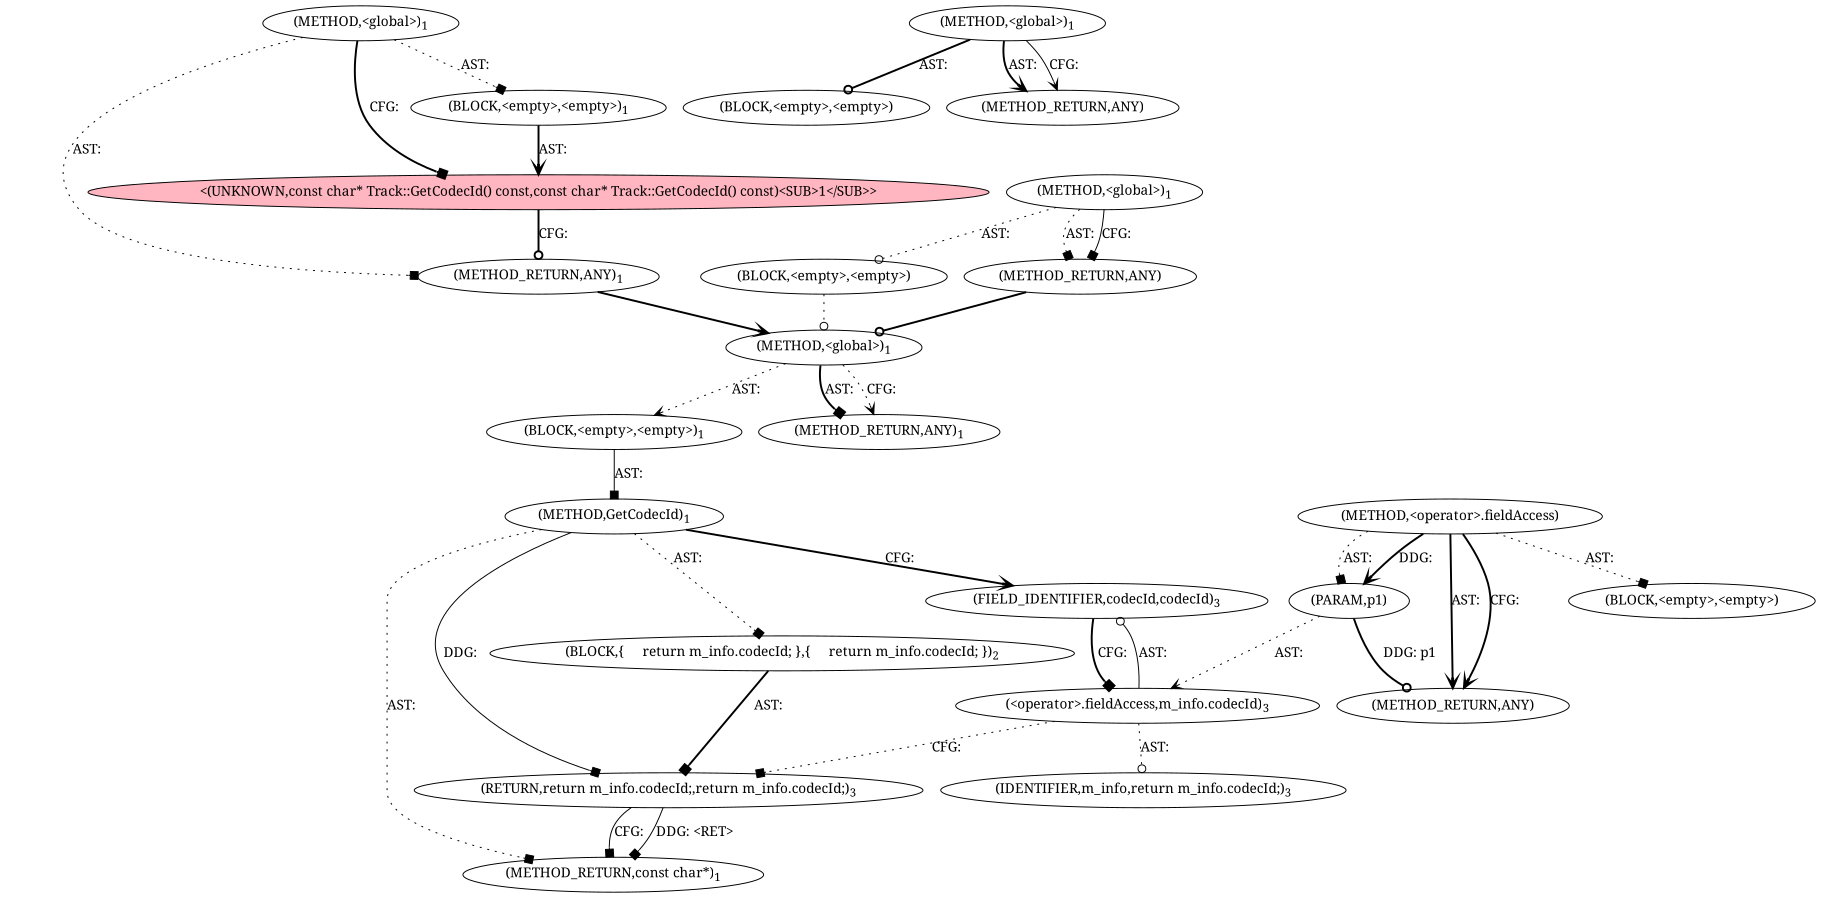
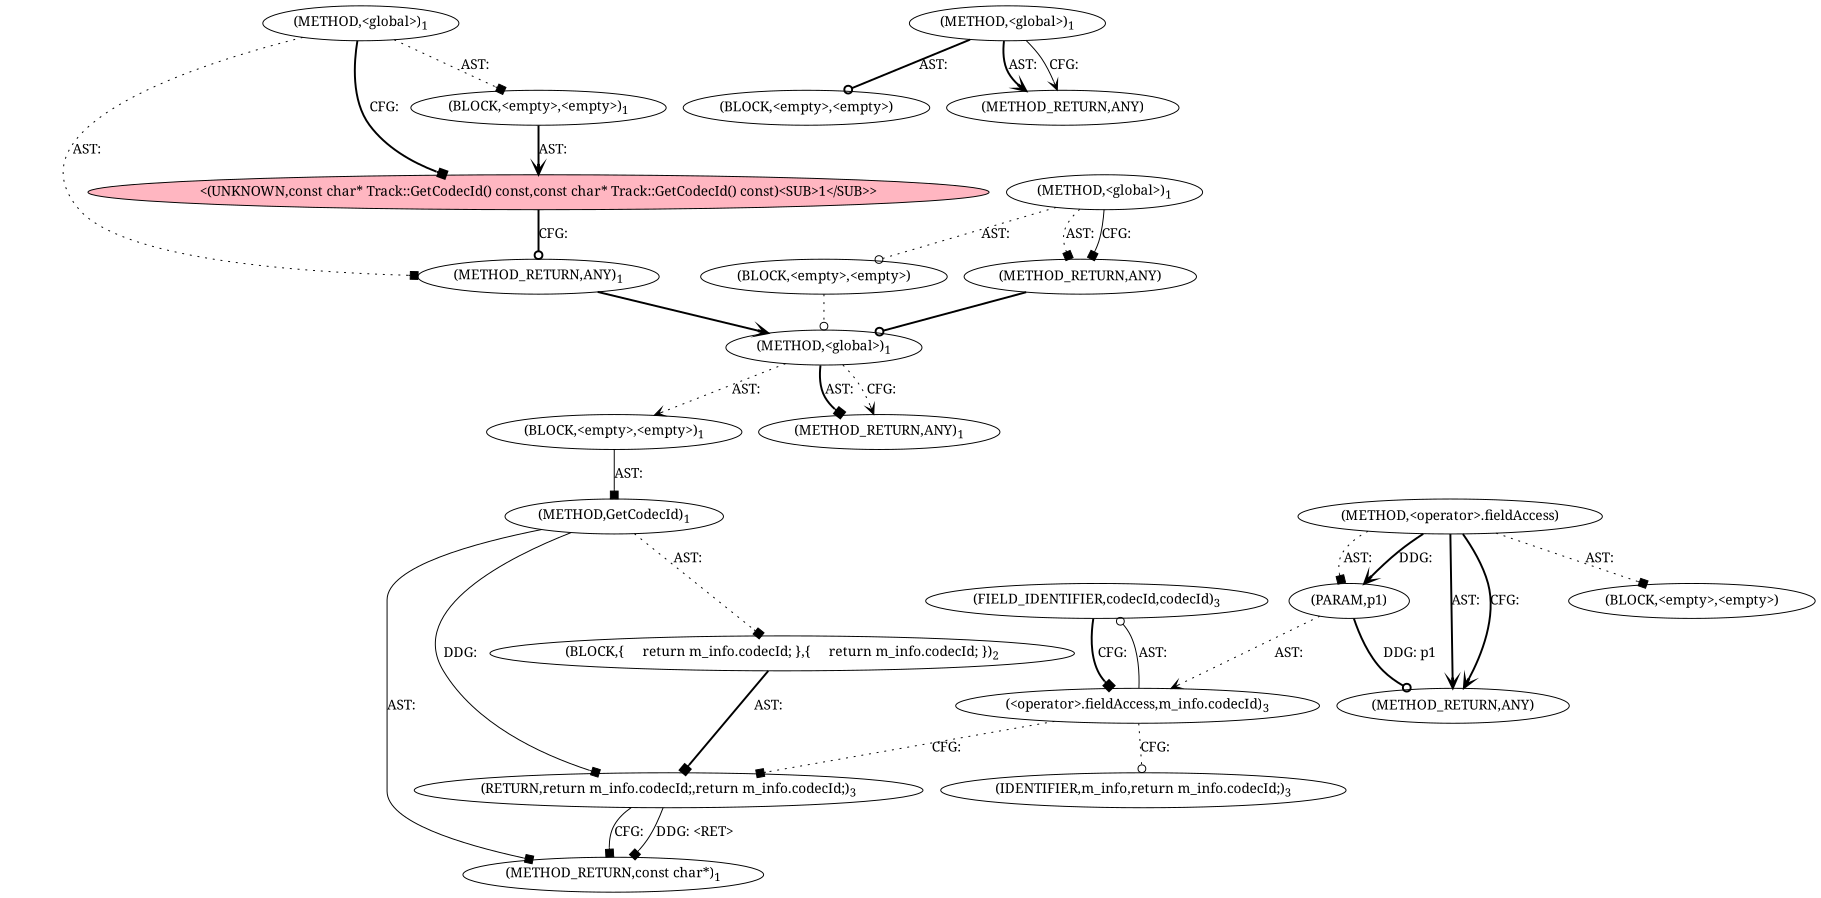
edge "(METHOD,GetCodecId)" -> "(FIELD_IDENTIFIER,codecId,codecId)": removed, label "CFG:"
edge "(METHOD,GetCodecId)" -> "(METHOD_RETURN,const char*)": style dotted -> solid
edge "(<operator>.fieldAccess,m_info.codecId)" -> "(IDENTIFIER,m_info,return m_info.codecId;)": label "AST: " -> "CFG: "
